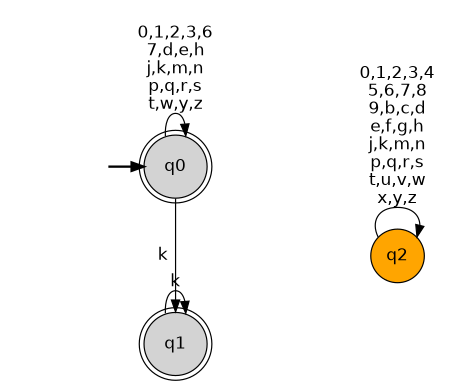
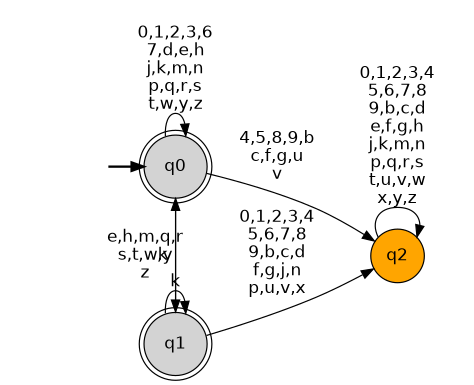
edge "q0" -> "q2": added, label "4,5,8,9,b c,f,g,u v"
edge "q1" -> "q0": added, label "e,h,m,q,r s,t,w,y z"
edge "q1" -> "q2": added, label "0,1,2,3,4 5,6,7,8 9,b,c,d f,g,j,n p,u,v,x"
